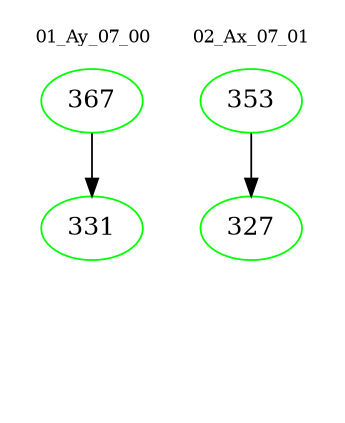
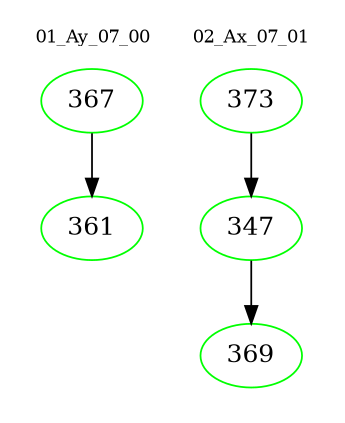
node "353": label "353" -> "373"
node "331": label "331" -> "361"
node "327": label "327" -> "347"
node "369": added
